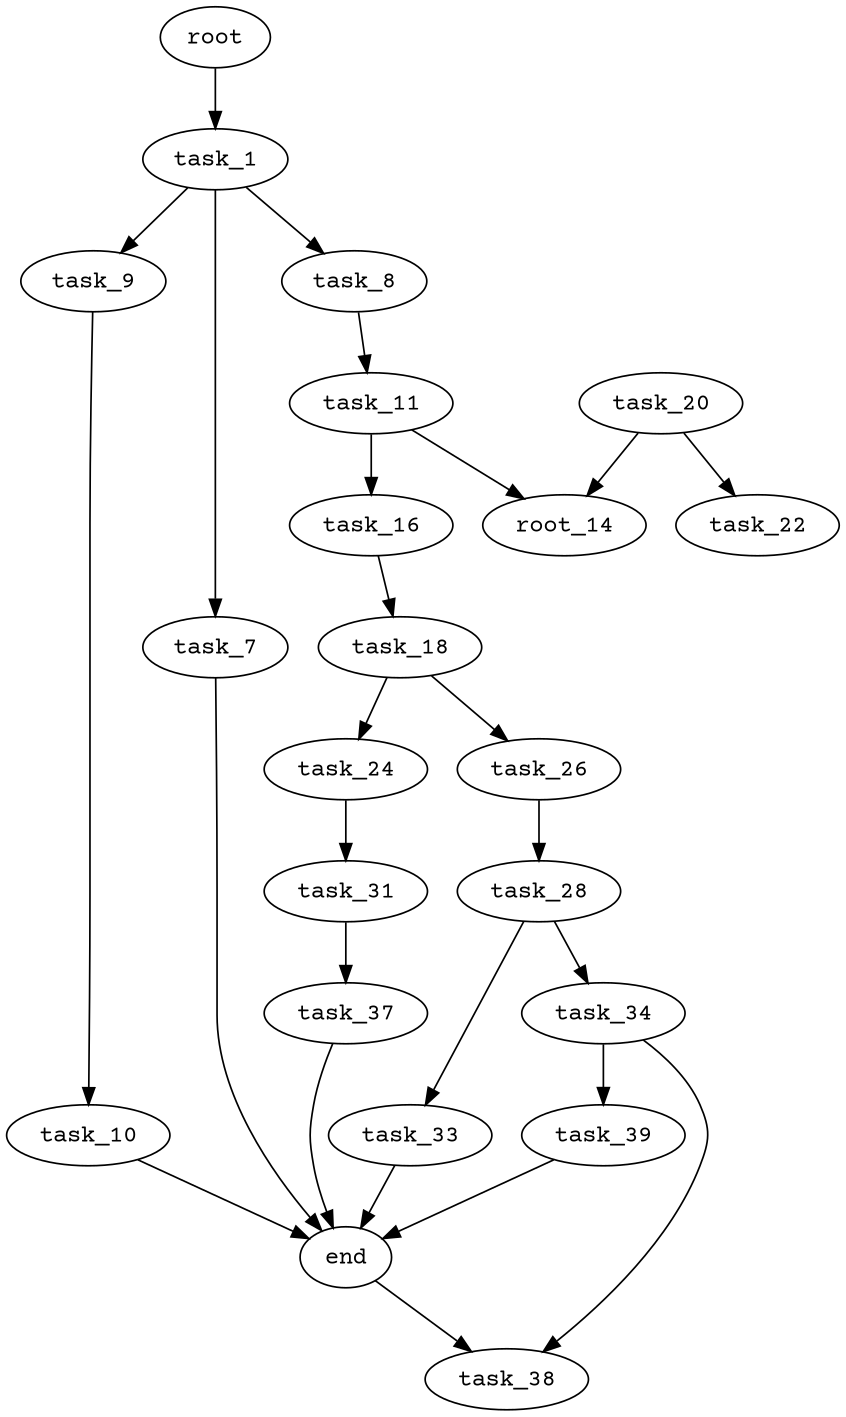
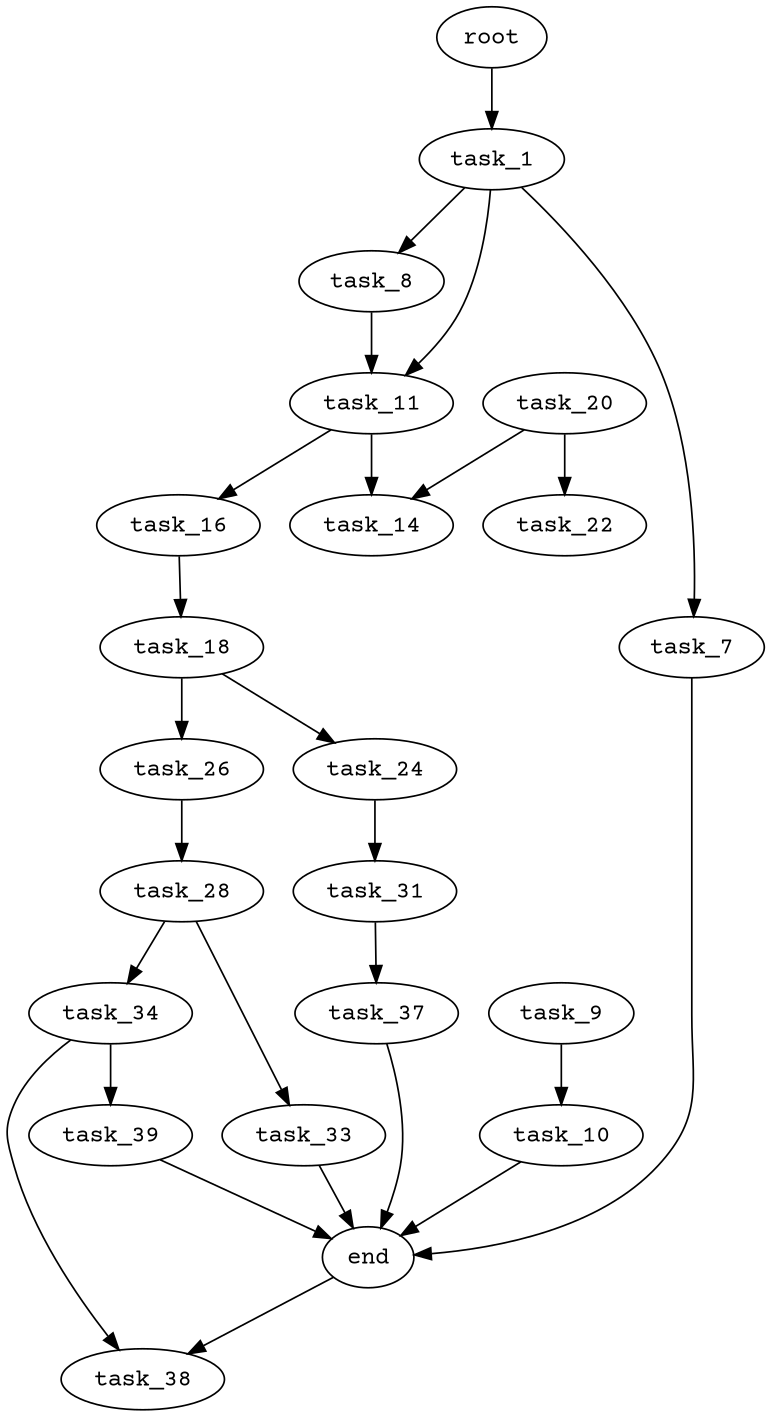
edge "task_1" -> "task_9": now "task_1" -> "task_11"
node "root_14": label "root_14" -> "task_14"
